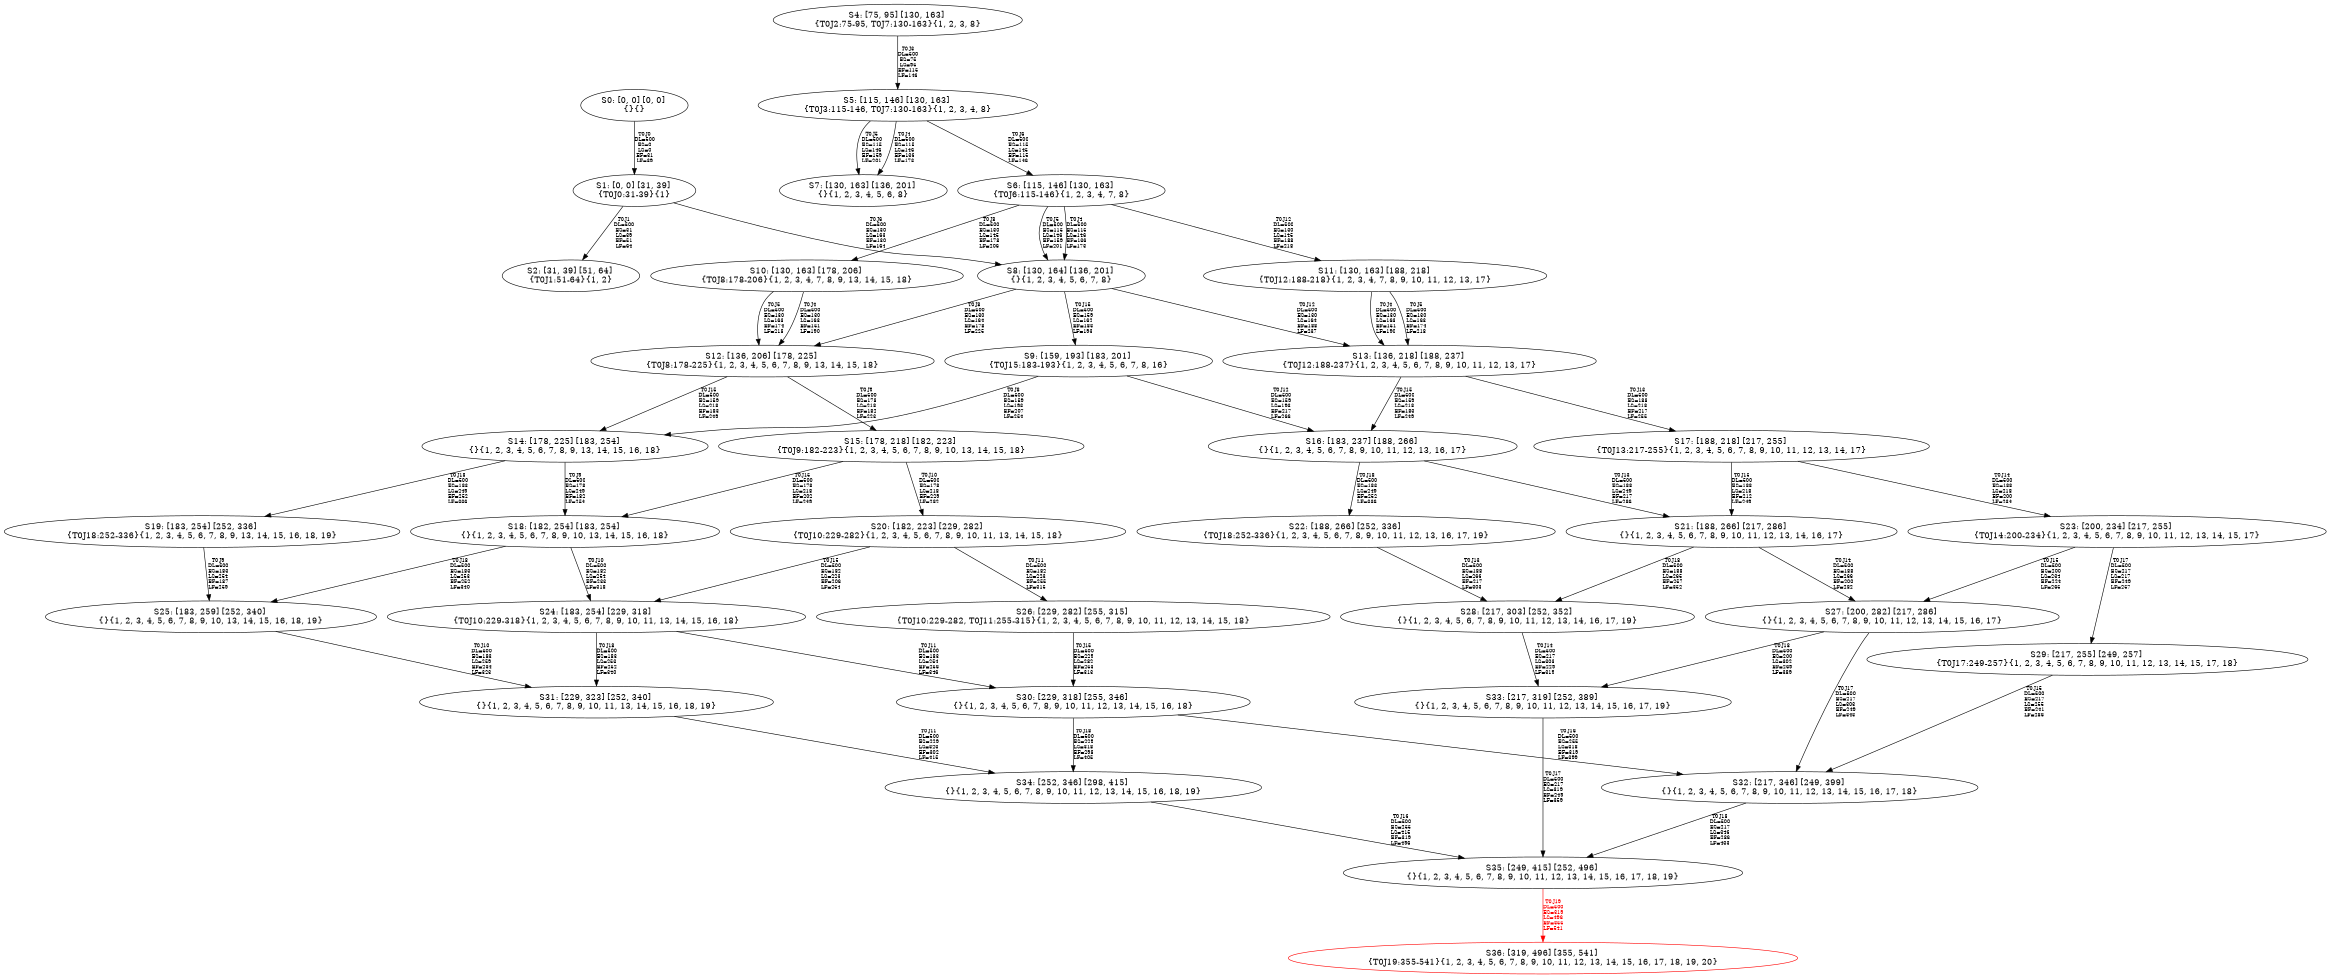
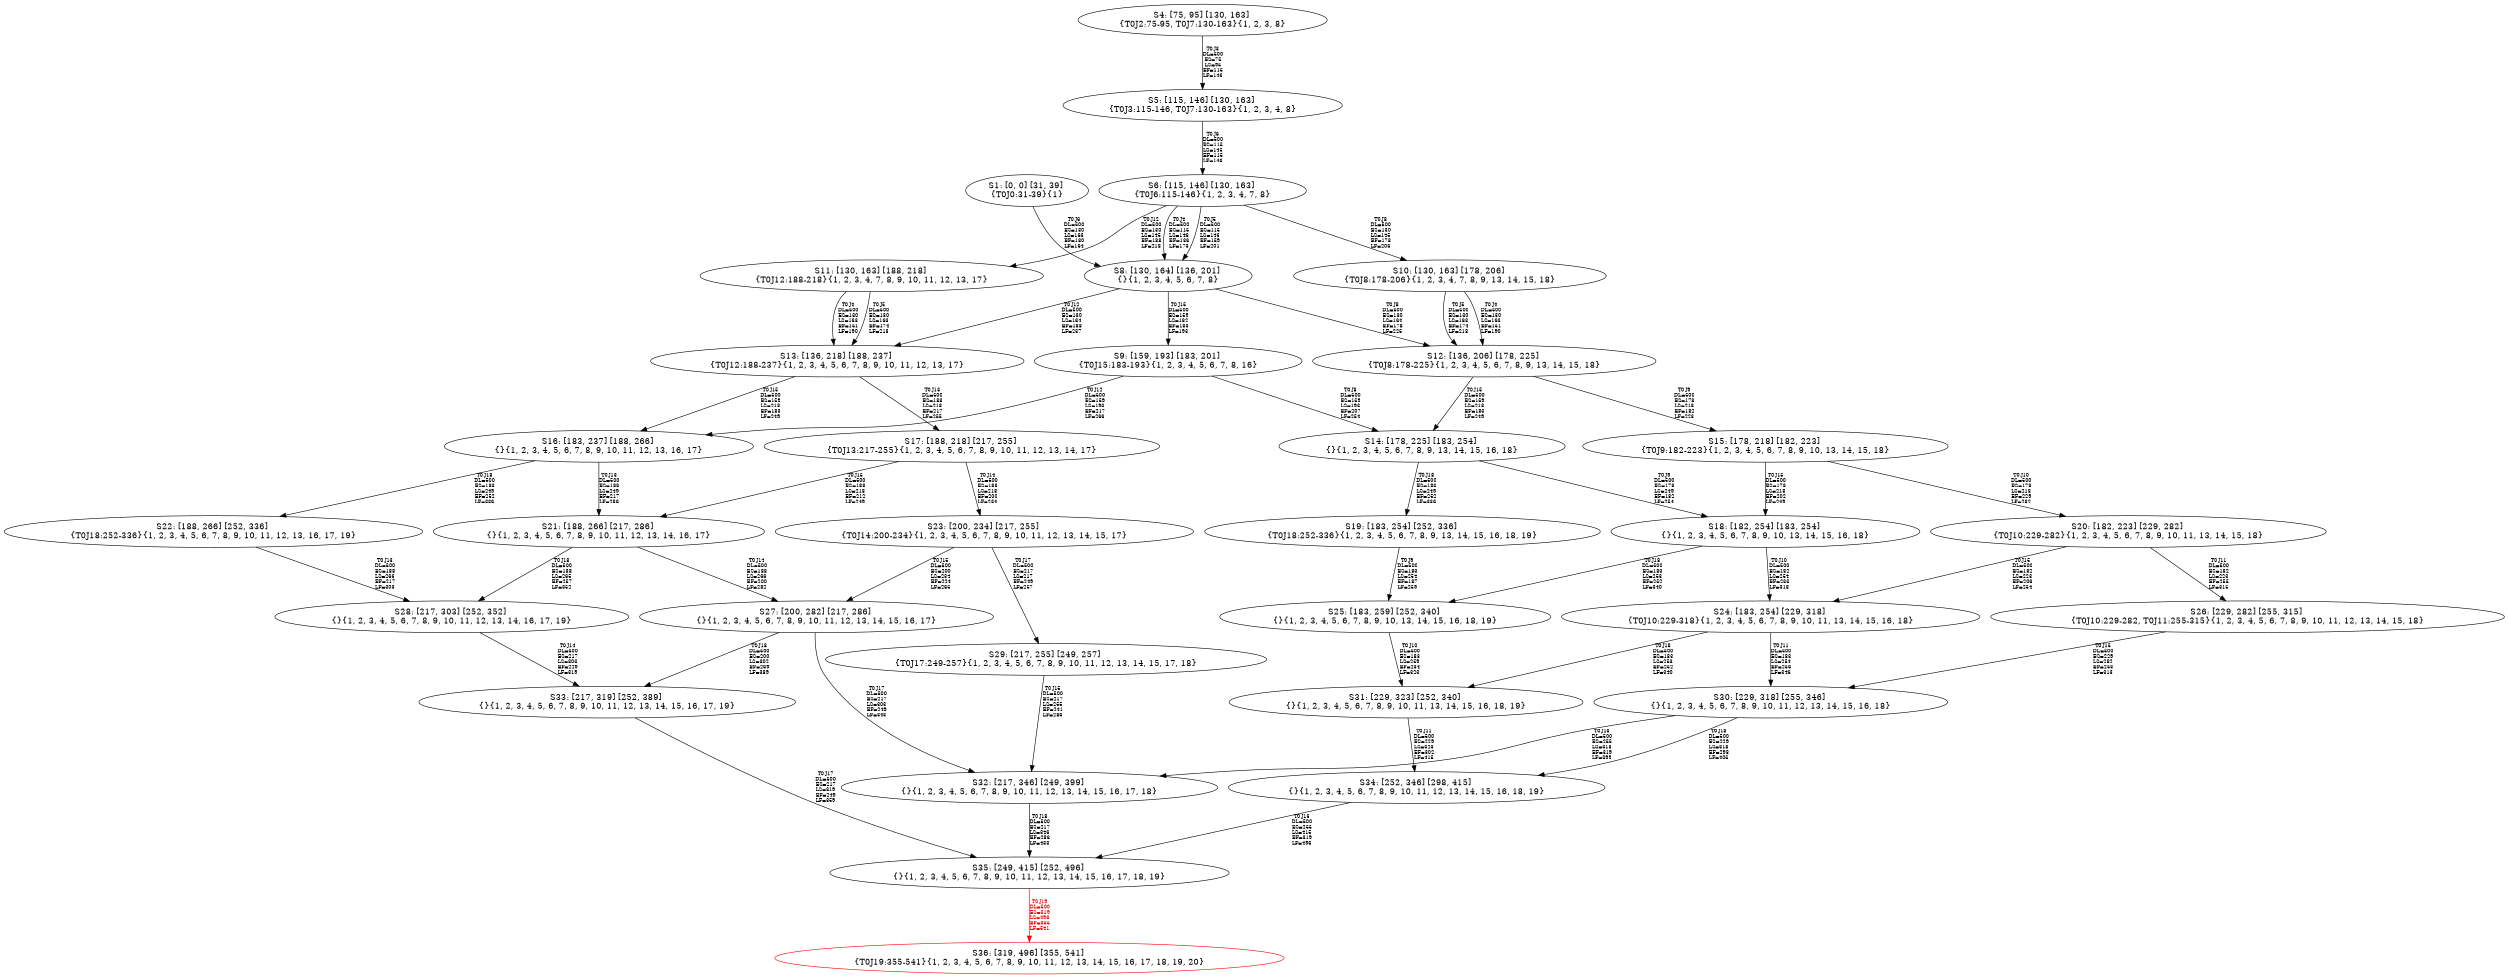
node "S0: [0, 0] [0, 0] {}{}": removed
node "S7: [130, 163] [136, 201] {}{1, 2, 3, 4, 5, 6, 8}": removed
node "S2: [31, 39] [51, 64] {T0J1:51-64}{1, 2}": removed
